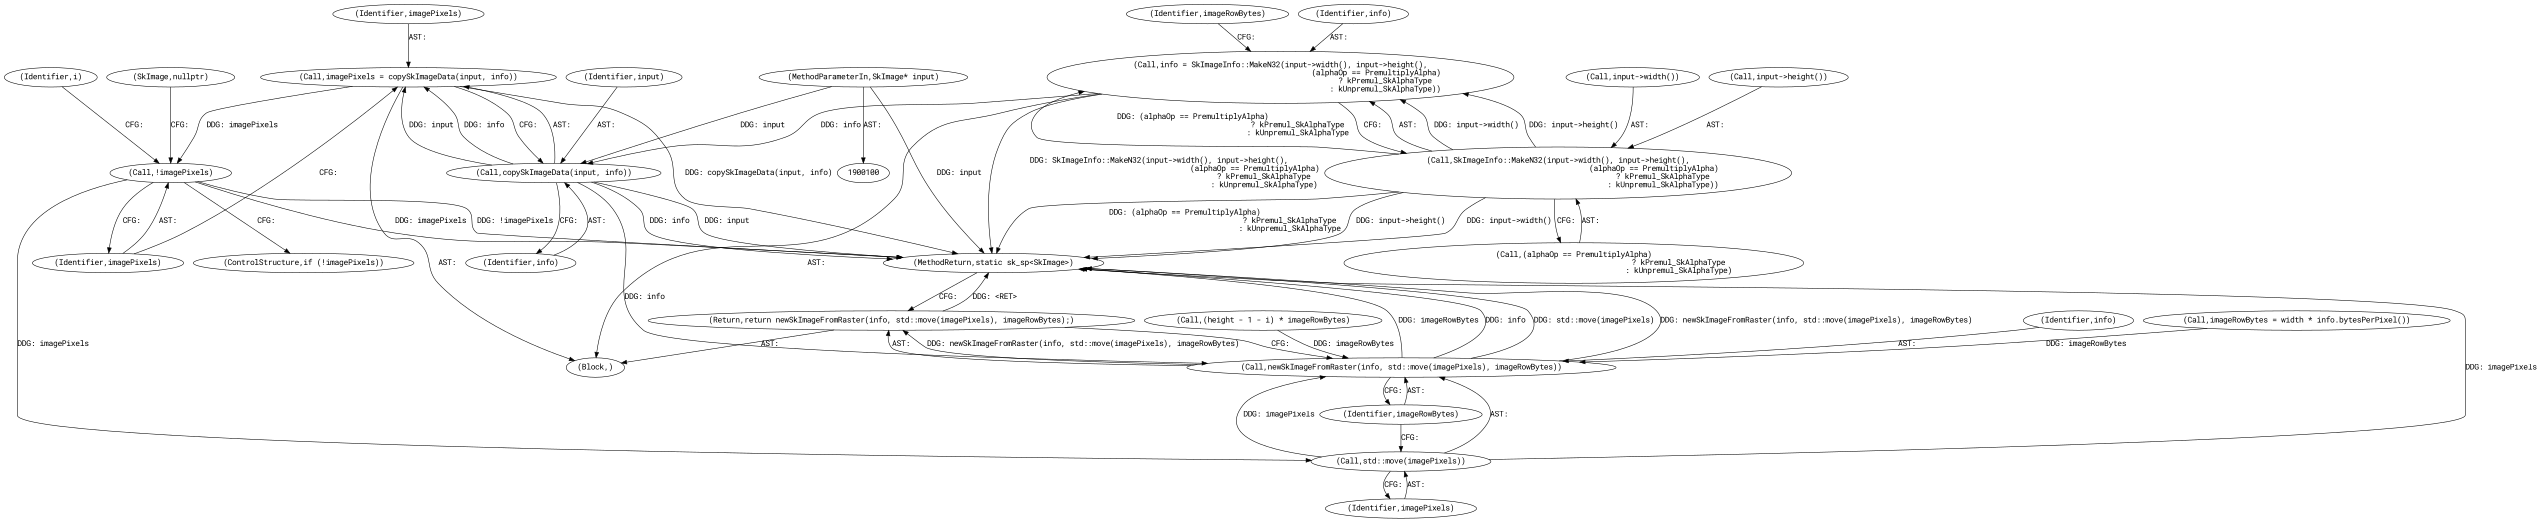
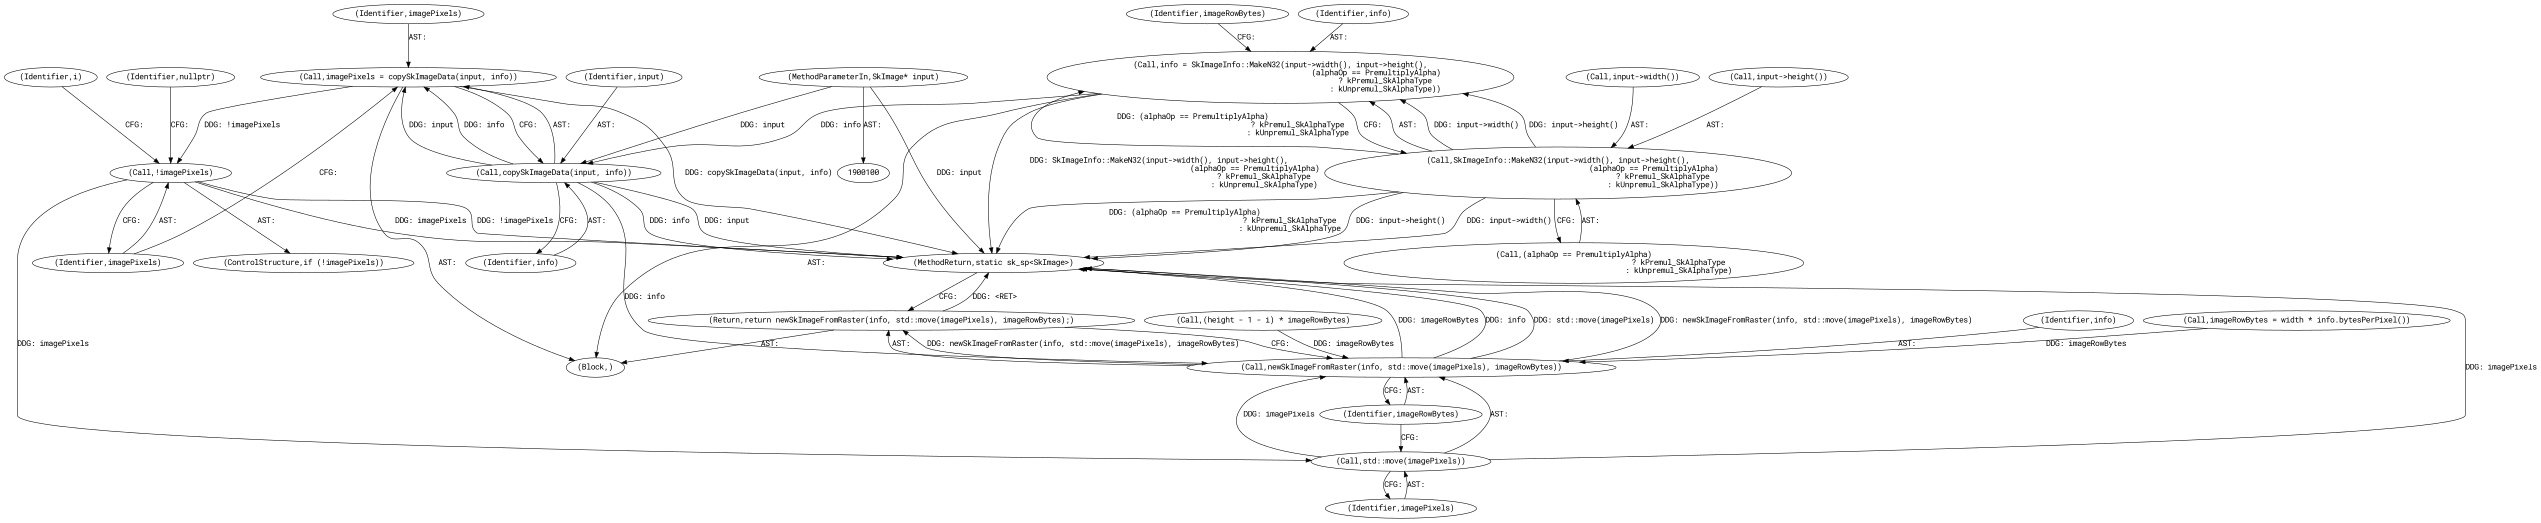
node "(SkImage,nullptr)": label "(SkImage,nullptr)" -> "(Identifier,nullptr)"
edge "(Call,imagePixels = copySkImageData(input, info))" -> "(Call,!imagePixels)": label "DDG: imagePixels" -> "DDG: !imagePixels"
edge "(Call,!imagePixels)" -> "(ControlStructure,if (!imagePixels))": label "CFG: " -> "AST: "
